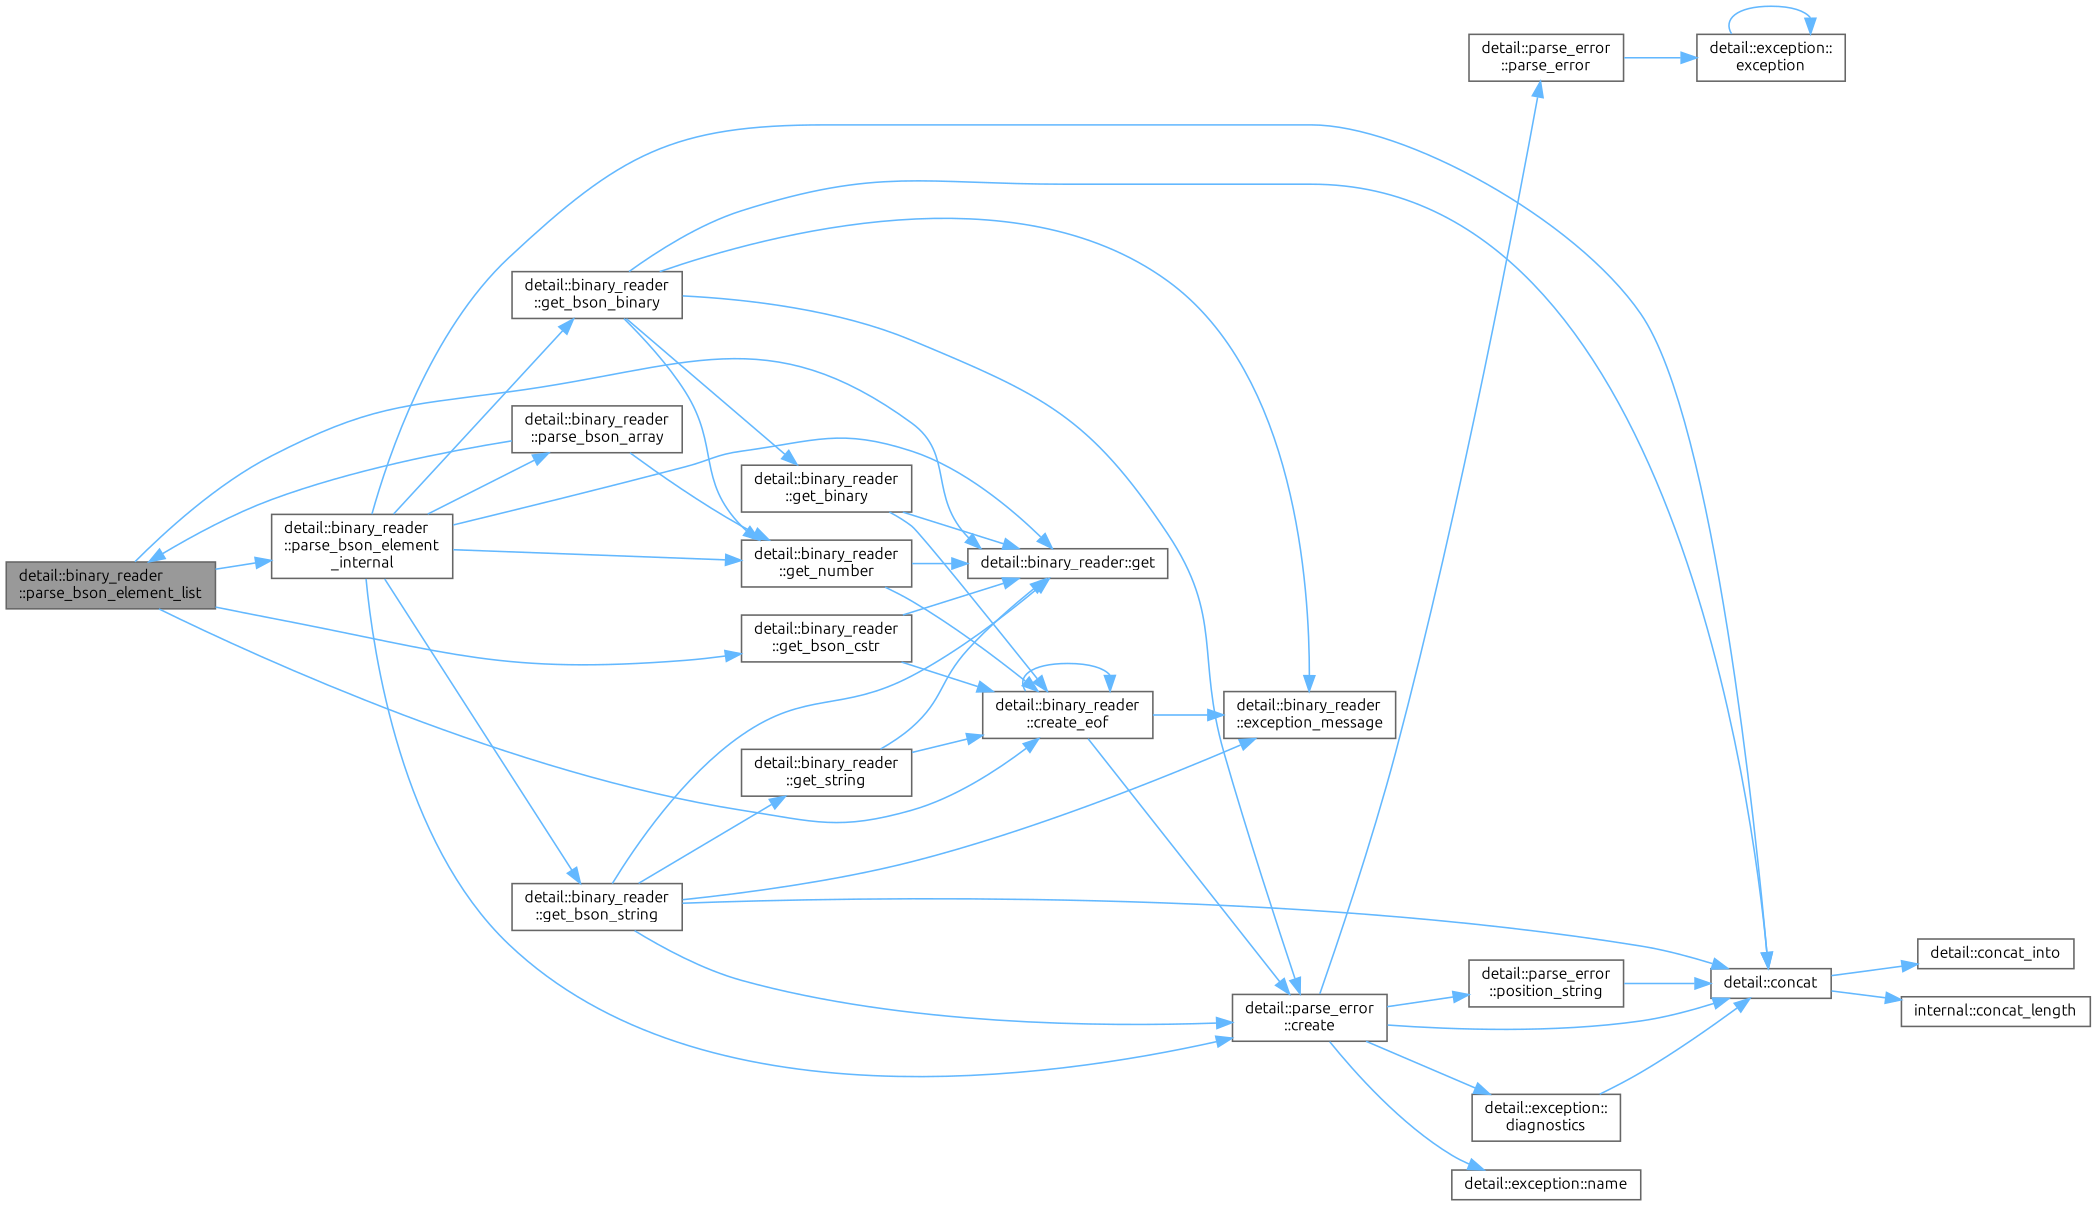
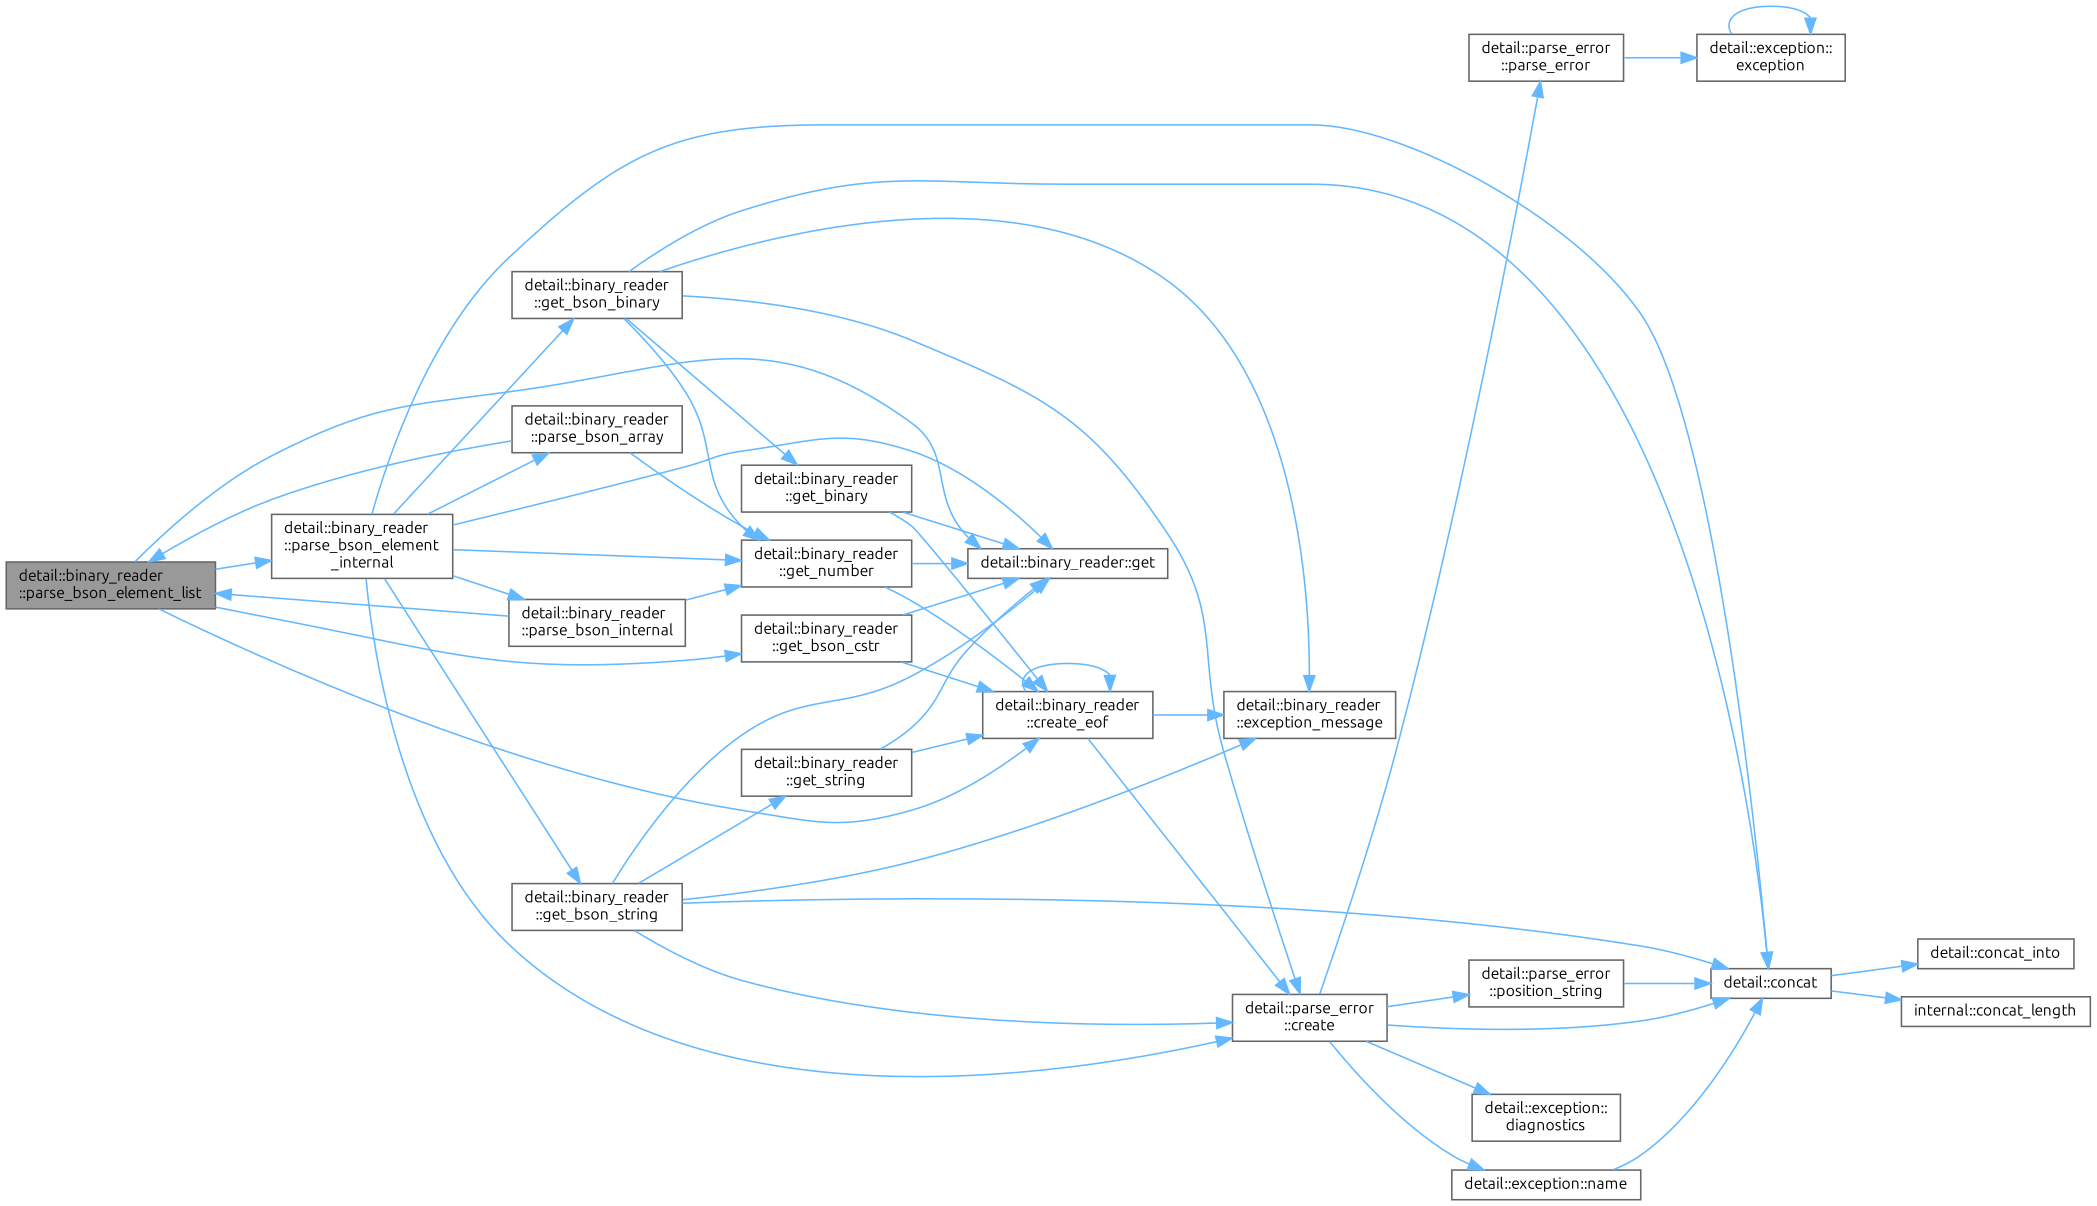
node "detail::binary_reader ::parse_bson_internal": added
edge "detail::exception:: diagnostics" -> "detail::concat": now "detail::exception::name" -> "detail::concat"
